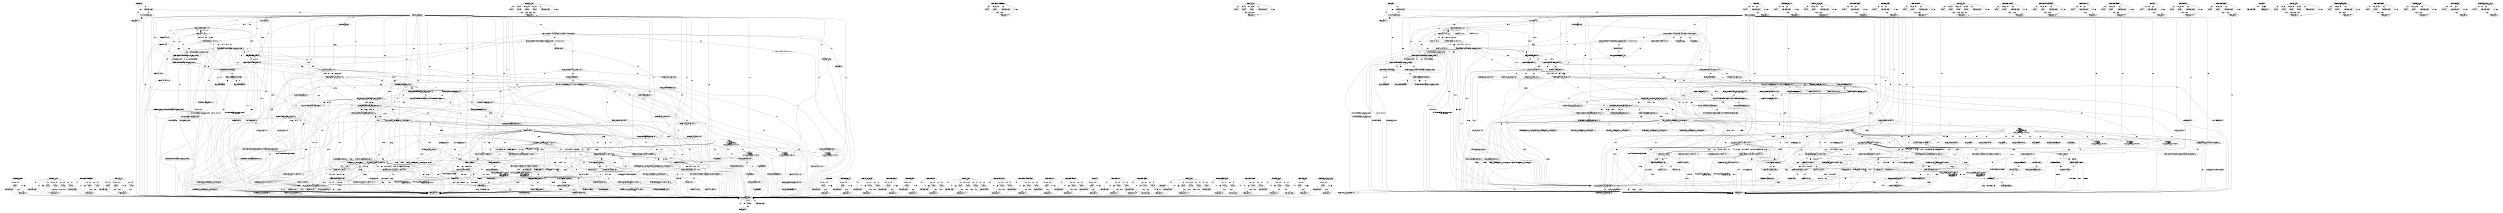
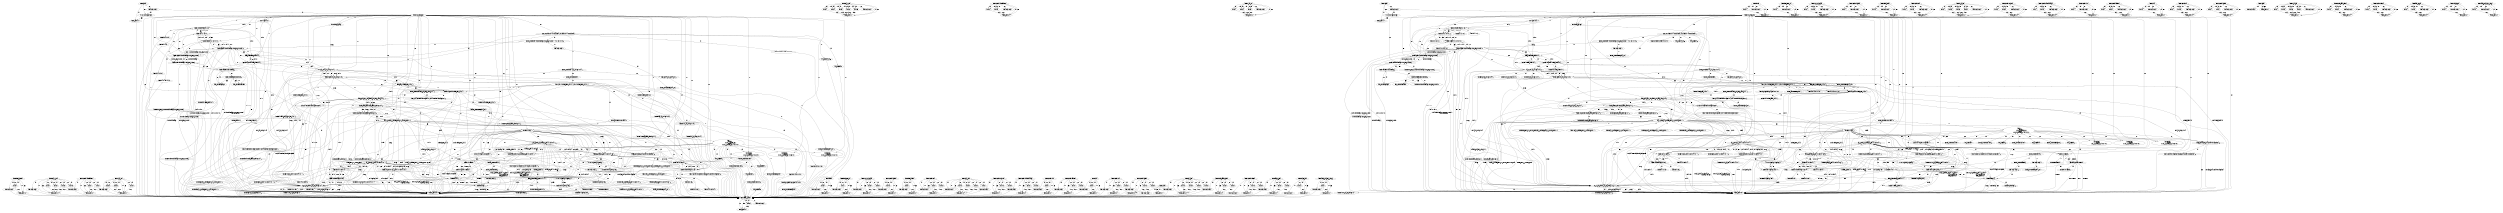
node "(PARAM,p5)": added
